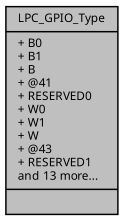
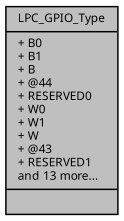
node "LPC_GPIO_Type": text "+ @41" -> "+ @44"
